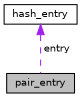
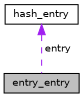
node "pair_entry": label "pair_entry" -> "entry_entry"
